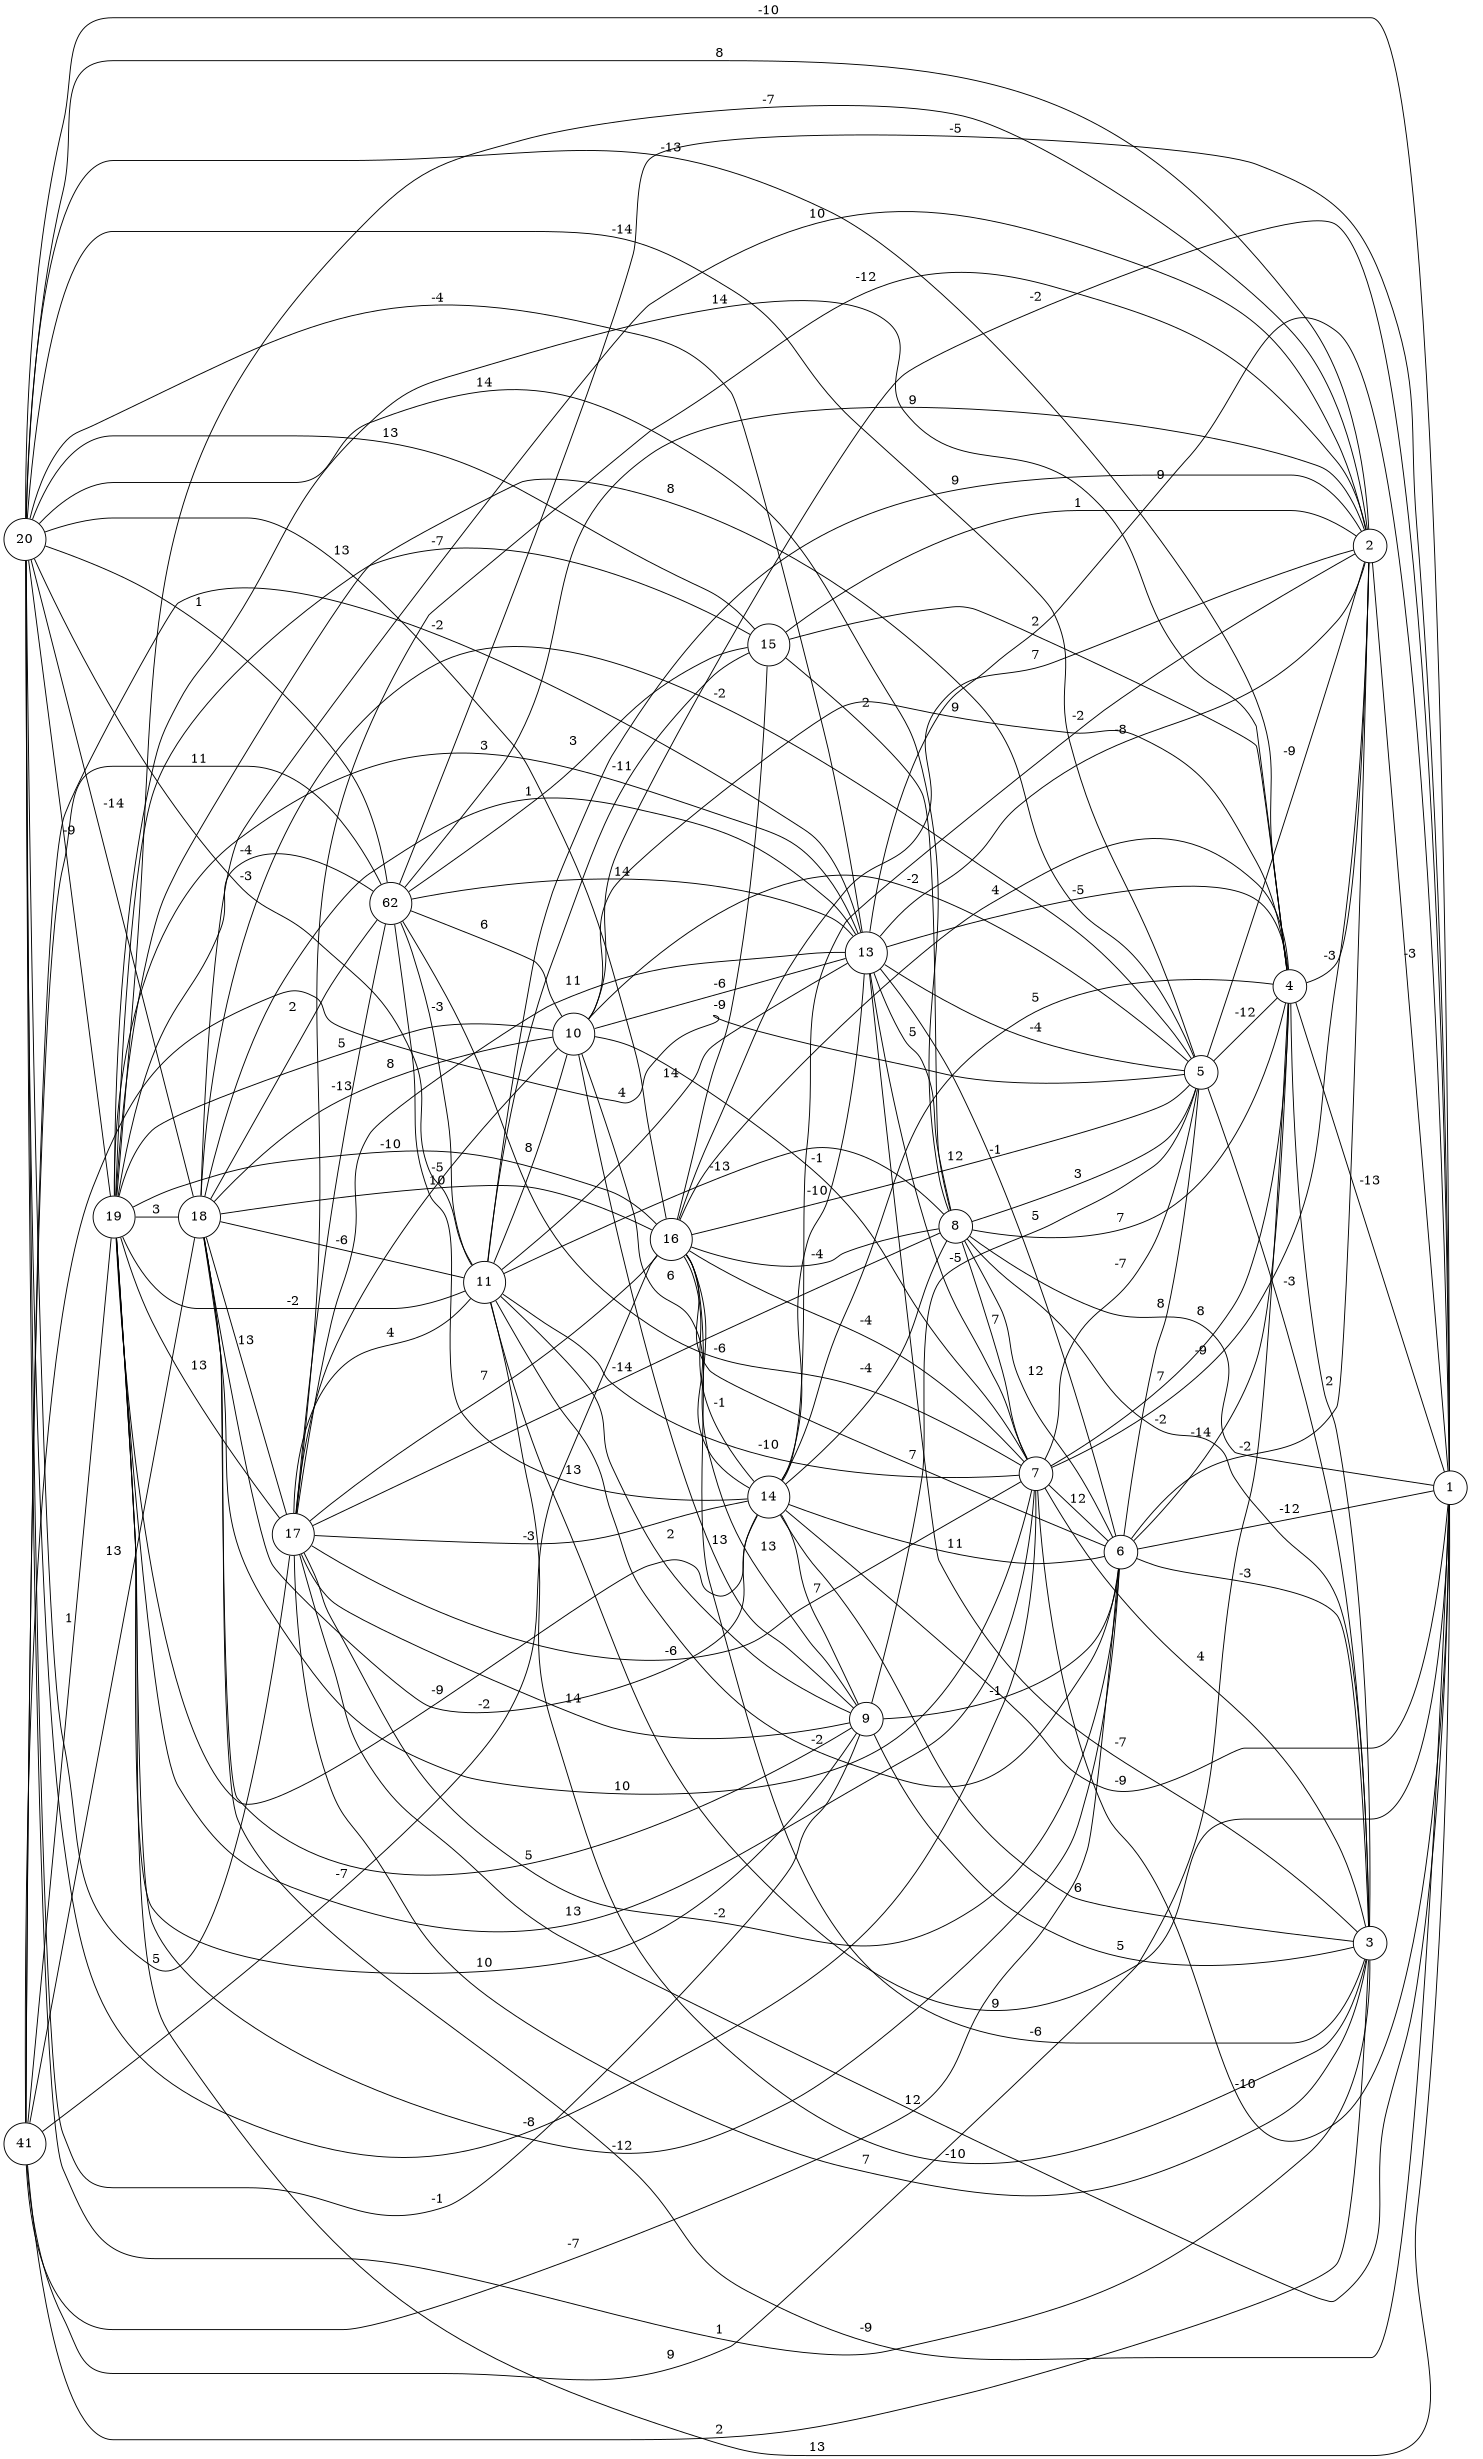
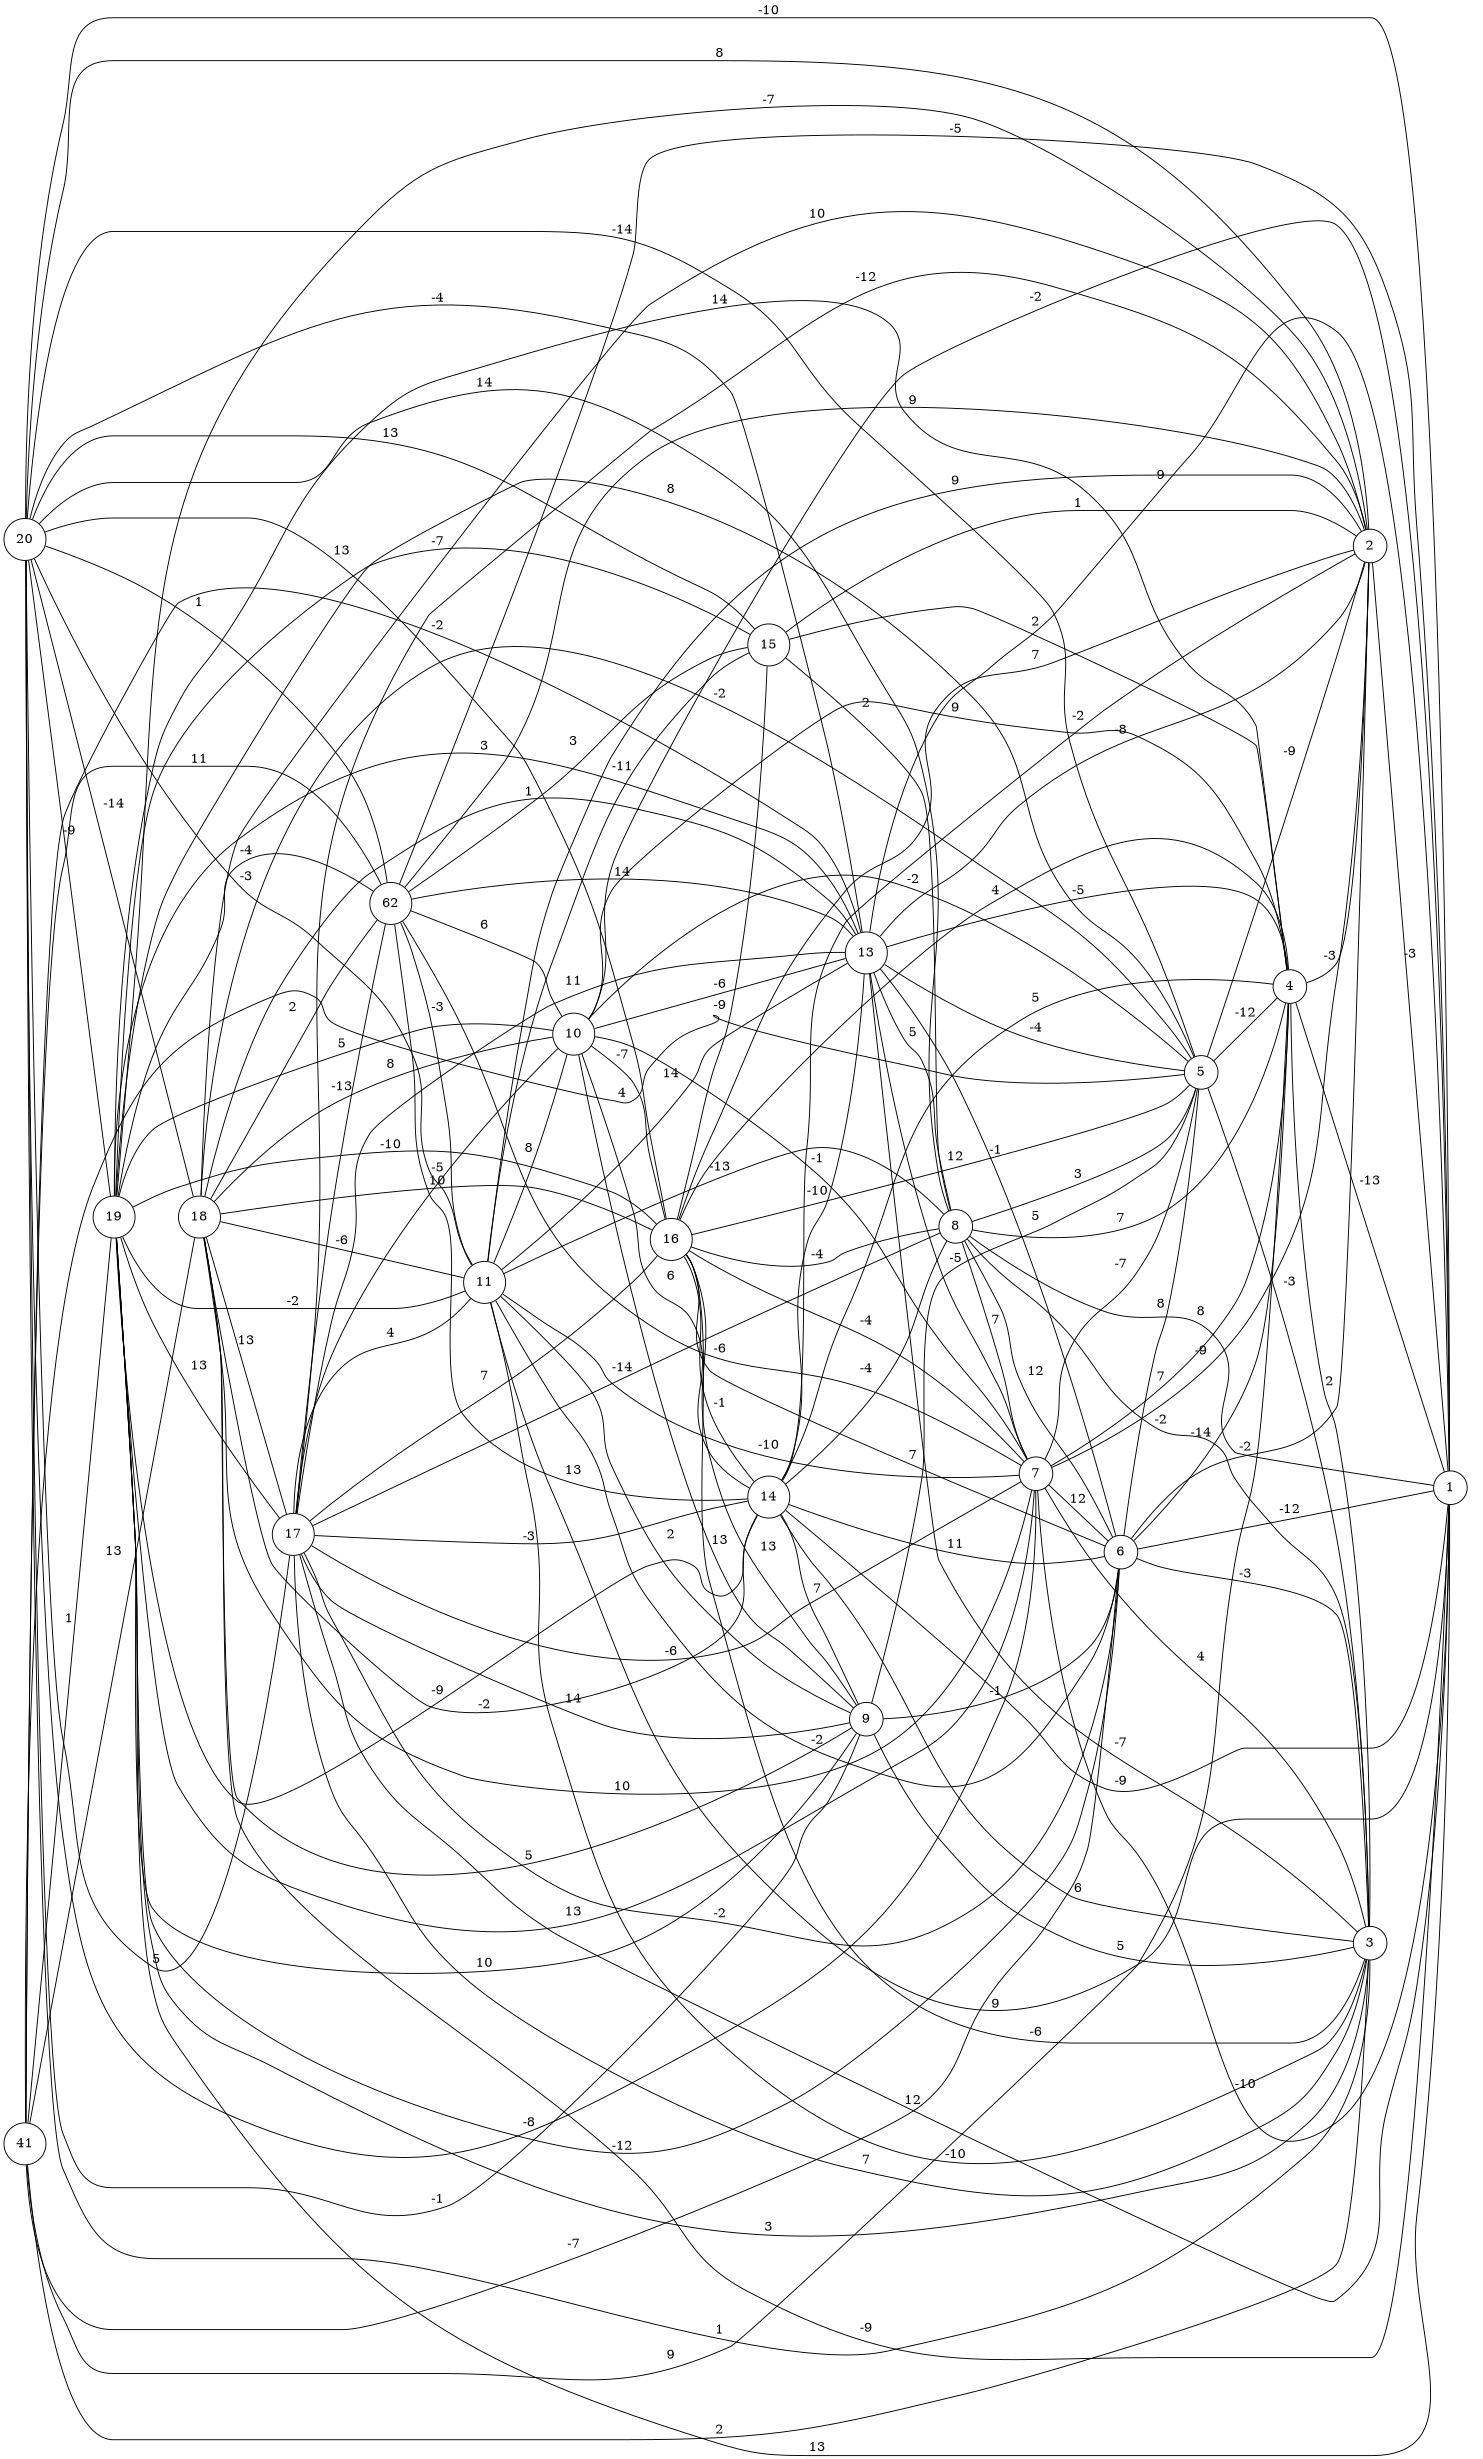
edge "20" -- "4": removed, label "-13"
edge "19" -- "18": now "19" -- "3"
edge "16" -- "41": now "16" -- "10"
